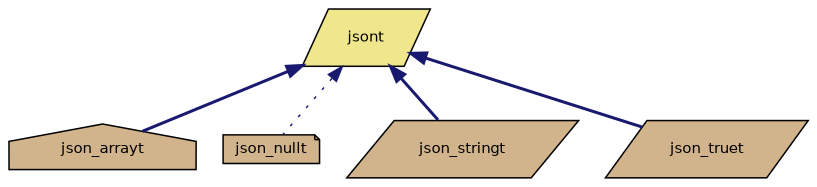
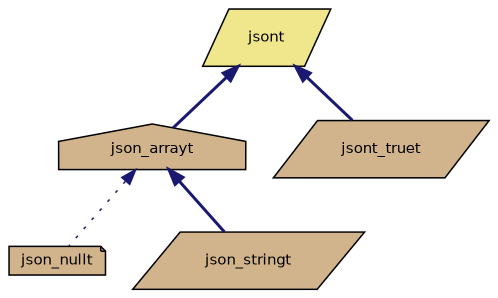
edge "json_stringt" -> "jsont": now "json_stringt" -> "json_arrayt"
edge "json_nullt" -> "jsont": now "json_nullt" -> "json_arrayt"
node "json_truet": label "json_truet" -> "jsont_truet"
